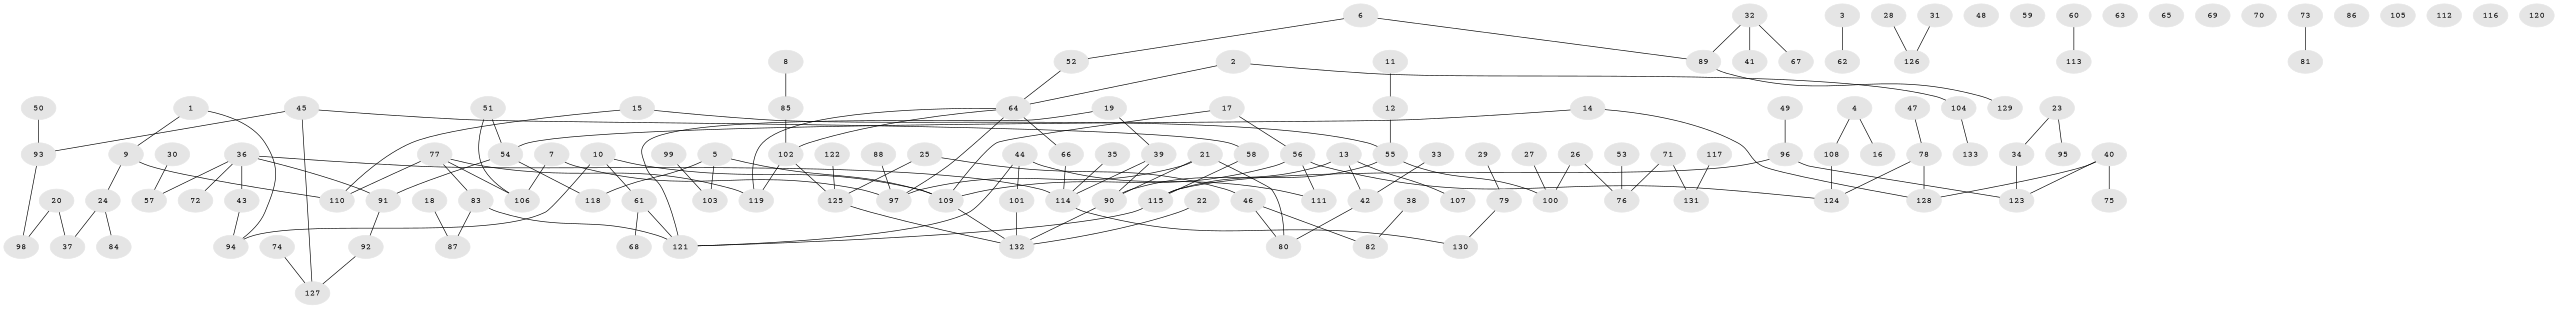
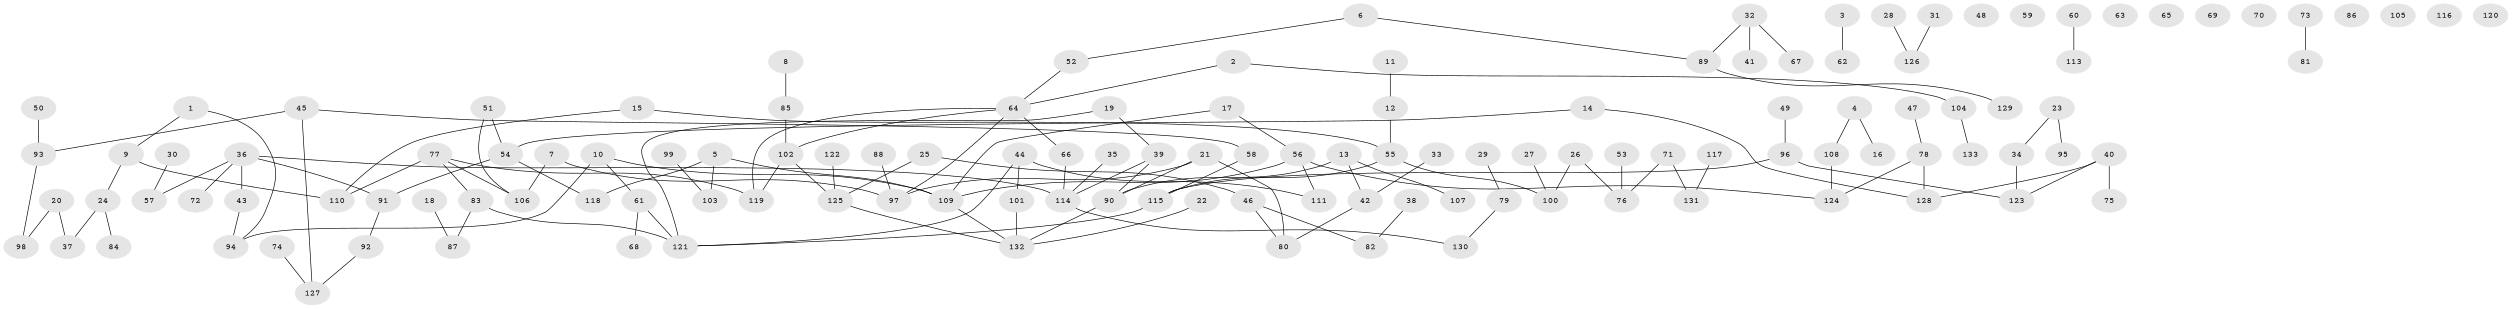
node "112": removed
